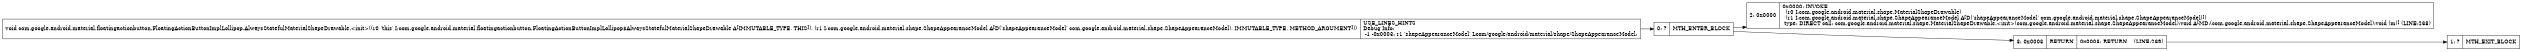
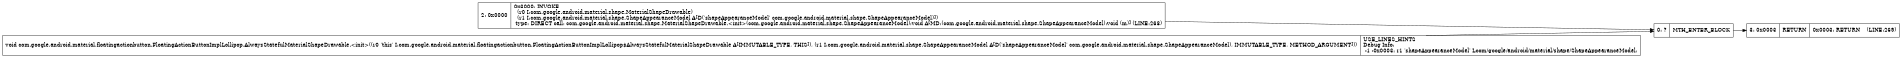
node "2: 0x0000": text "0x0000: INVOKE" -> "0x3000: INVOKE"
edge "0: ?" -> "2: 0x0000": reversed
node "1: ?": removed
